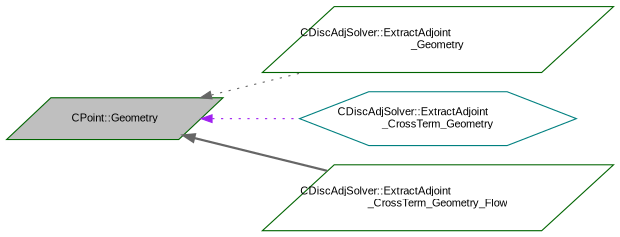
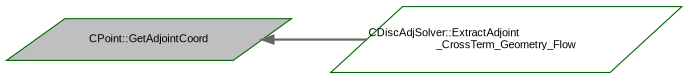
node "CDiscAdjSolver::ExtractAdjoint _Geometry": removed
node "CPoint::Geometry": label "CPoint::Geometry" -> "CPoint::GetAdjointCoord"
node "CDiscAdjSolver::ExtractAdjoint _CrossTerm_Geometry": removed
